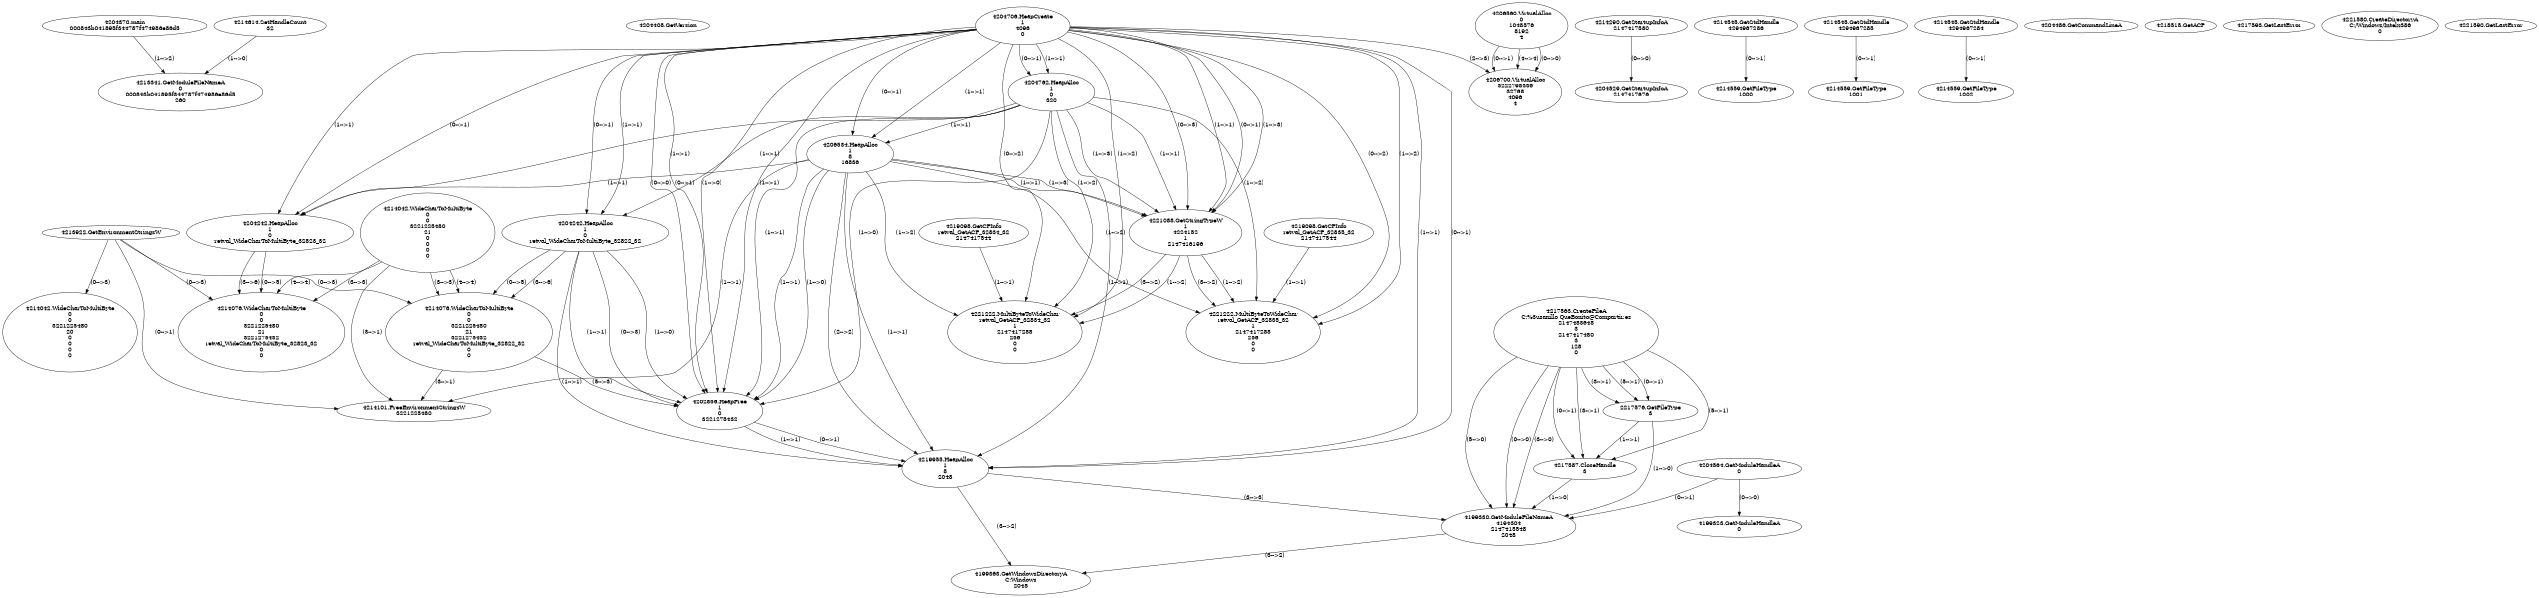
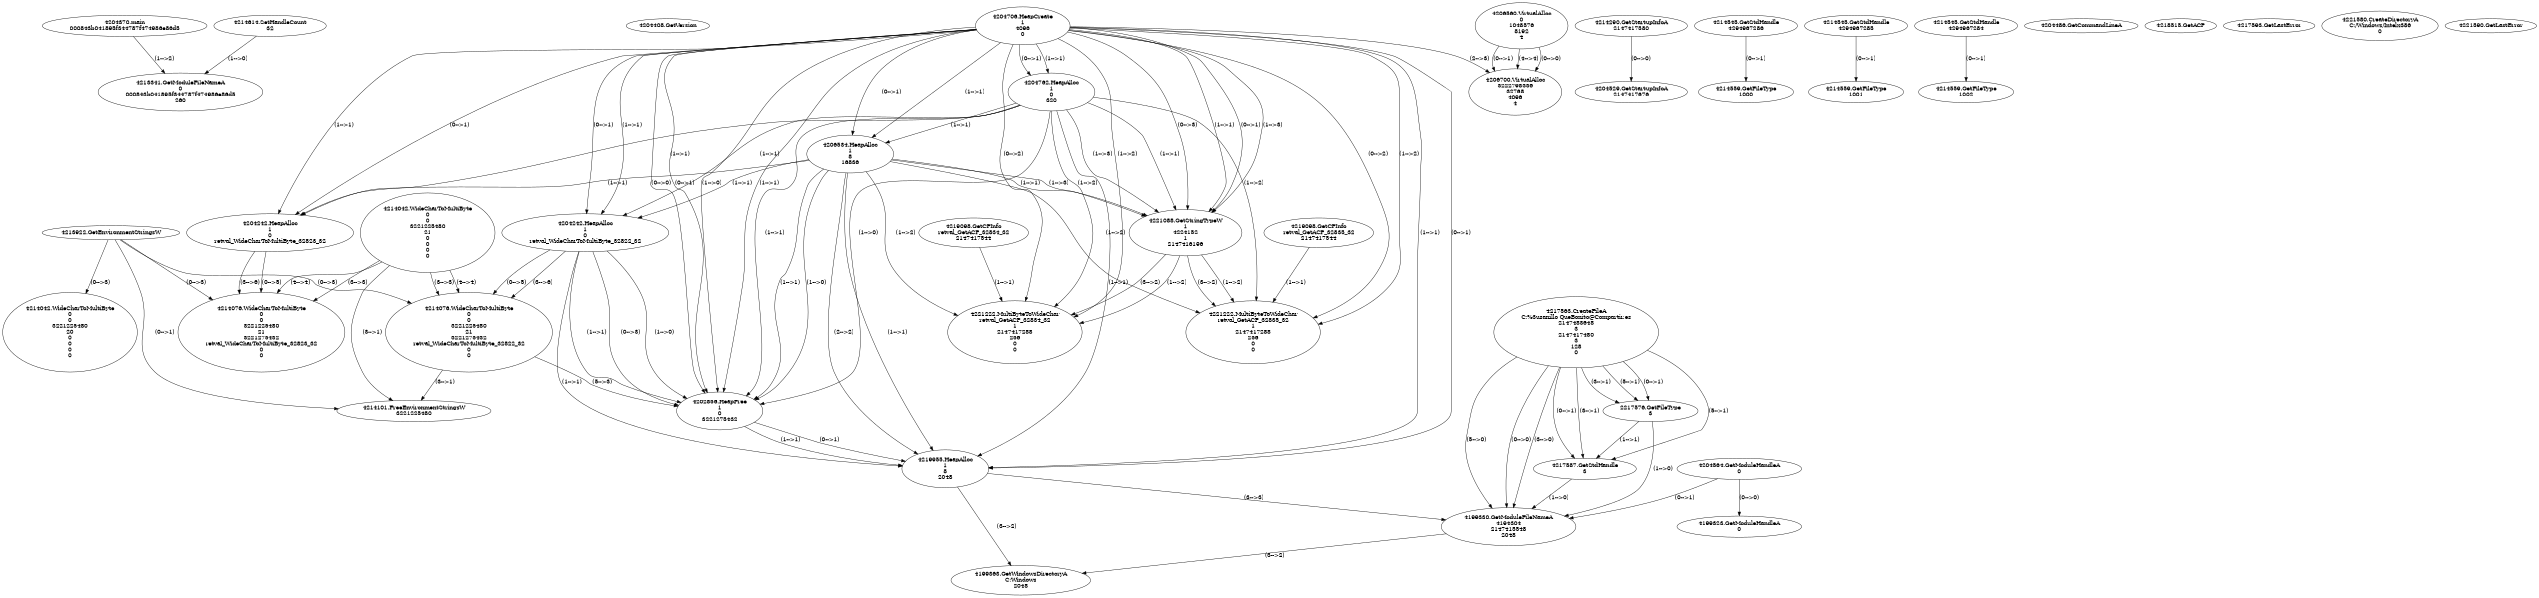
edge "4206534.HeapAlloc 1 8 16836" -> "4214101.FreeEnvironmentStringsW 3221225480": now "4206534.HeapAlloc 1 8 16836" -> "4204242.HeapAlloc 1 0 retval_WideCharToMultiByte_32822_32"
node "4217587.CloseHandle 3": label "4217587.CloseHandle 3" -> "4217587.GetStdHandle 3"
